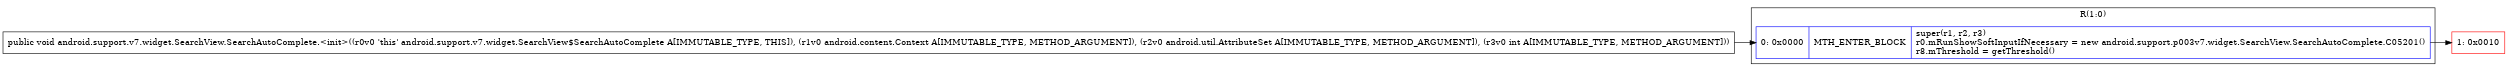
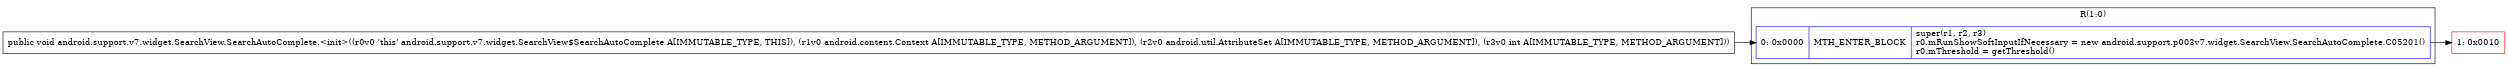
node "0: 0x0000": text "r8.mThreshold = getThreshold()" -> "r0.mThreshold = getThreshold()"
